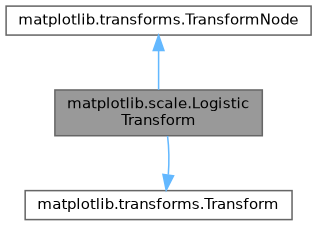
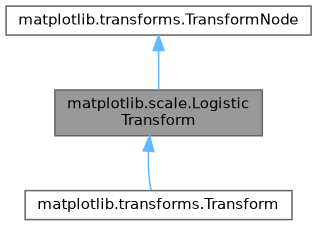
edge "matplotlib.scale.Logistic Transform" -> "matplotlib.transforms.Transform": reversed
